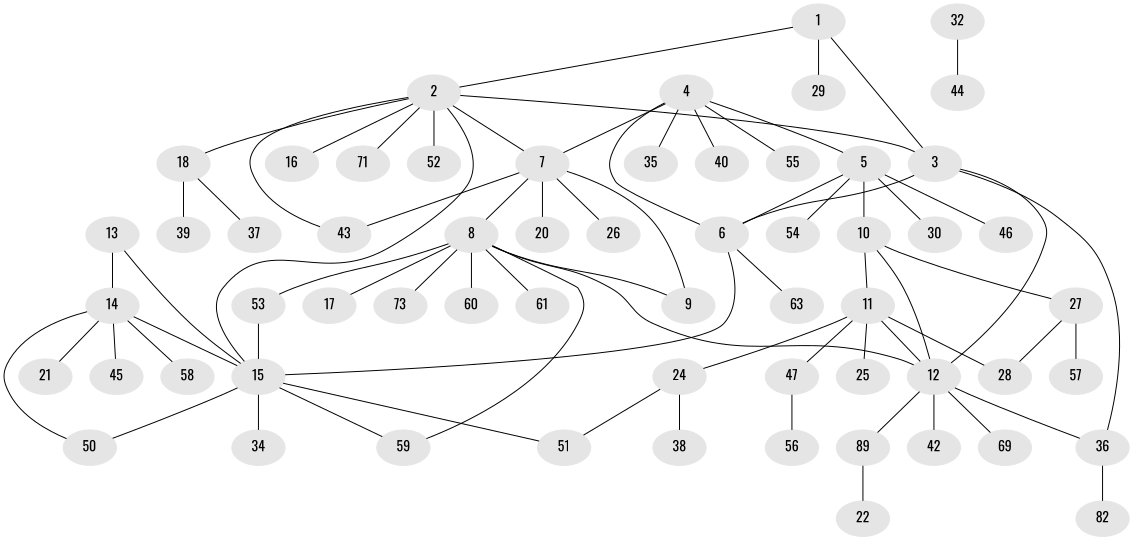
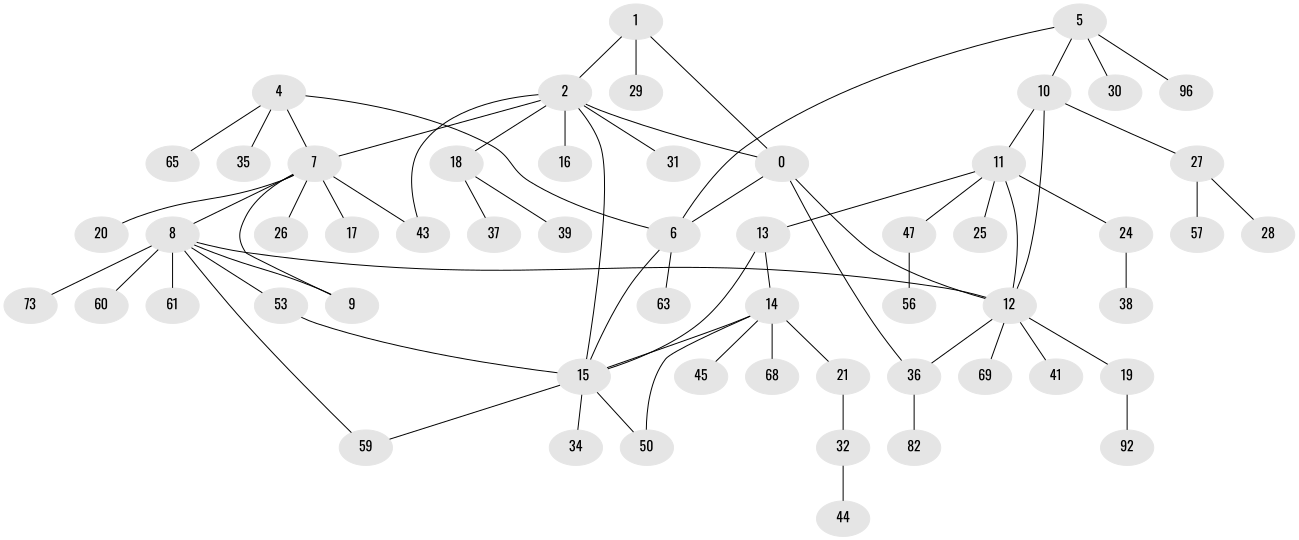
edge "4" -- "5": removed
node "71": label "71" -> "31"
node "52": removed
node "40": removed
node "55": label "55" -> "65"
node "3": label "3" -> "0"
node "54": removed
node "46": label "46" -> "96"
edge "8" -- "17": now "7" -- "17"
edge "11" -- "28": now "11" -- "13"
node "58": label "58" -> "68"
edge "21" -- "32": added
node "51": removed
node "89": label "89" -> "19"
node "42": label "42" -> "41"
node "22": label "22" -> "92"
